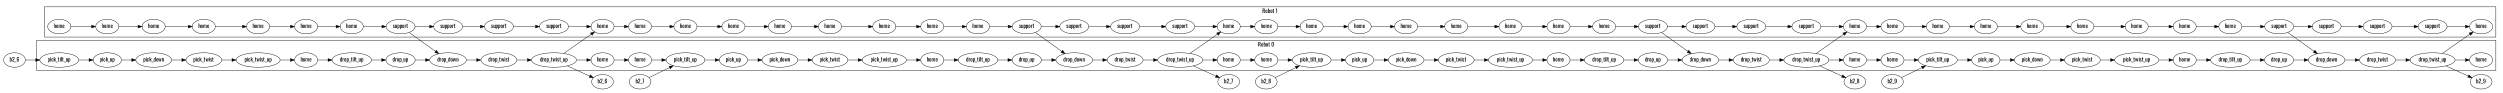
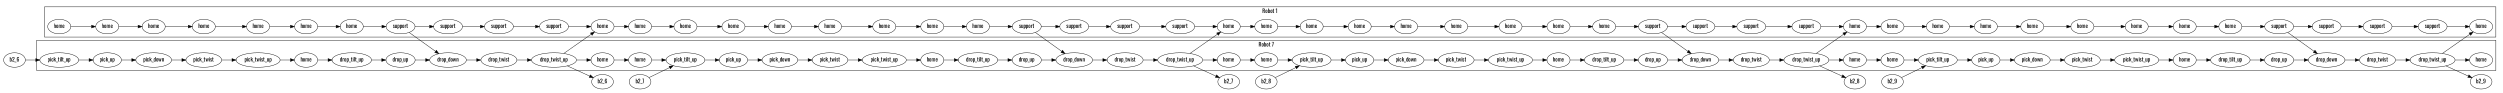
cluster "Robot 0": label "Robot 0" -> "Robot 7"
